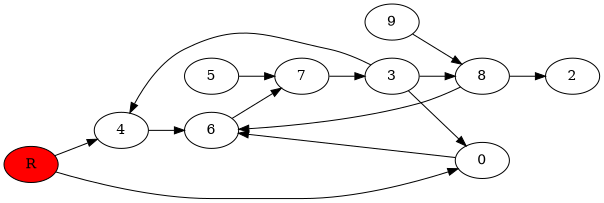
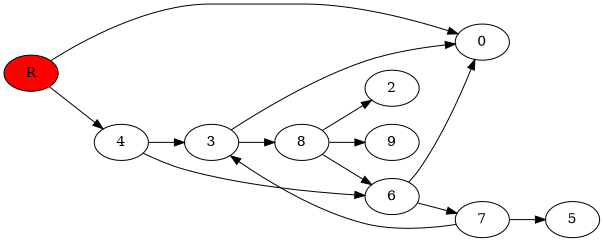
edge "3" -> "4": reversed
edge "9" -> "8": reversed
edge "5" -> "7": reversed
edge "0" -> "6": reversed
